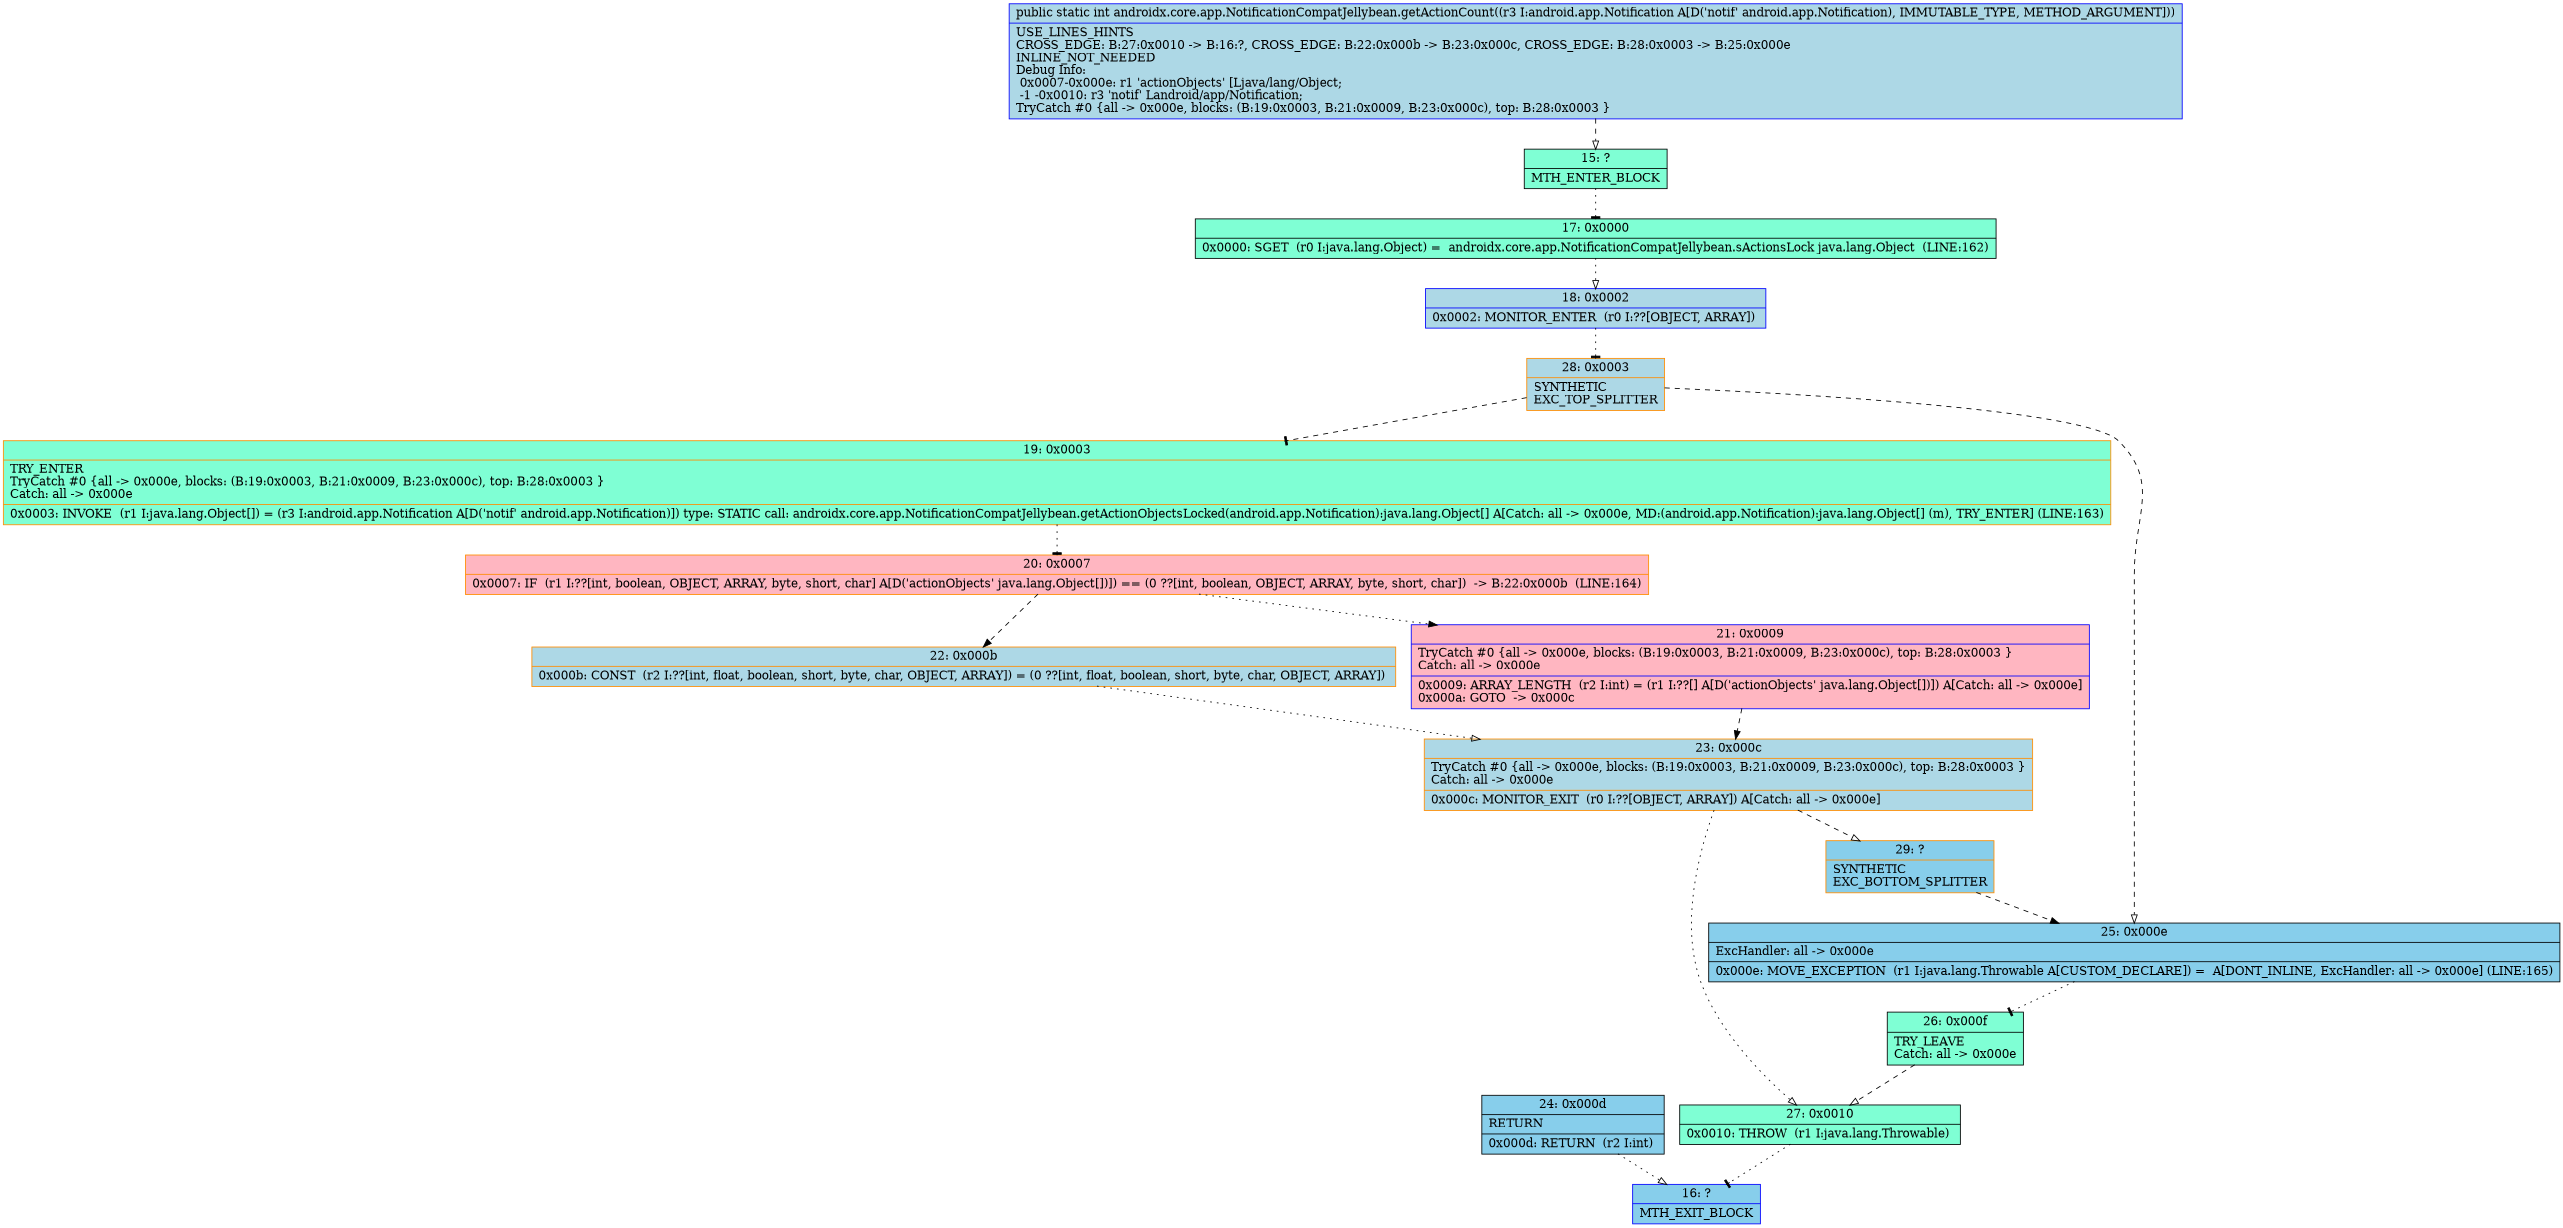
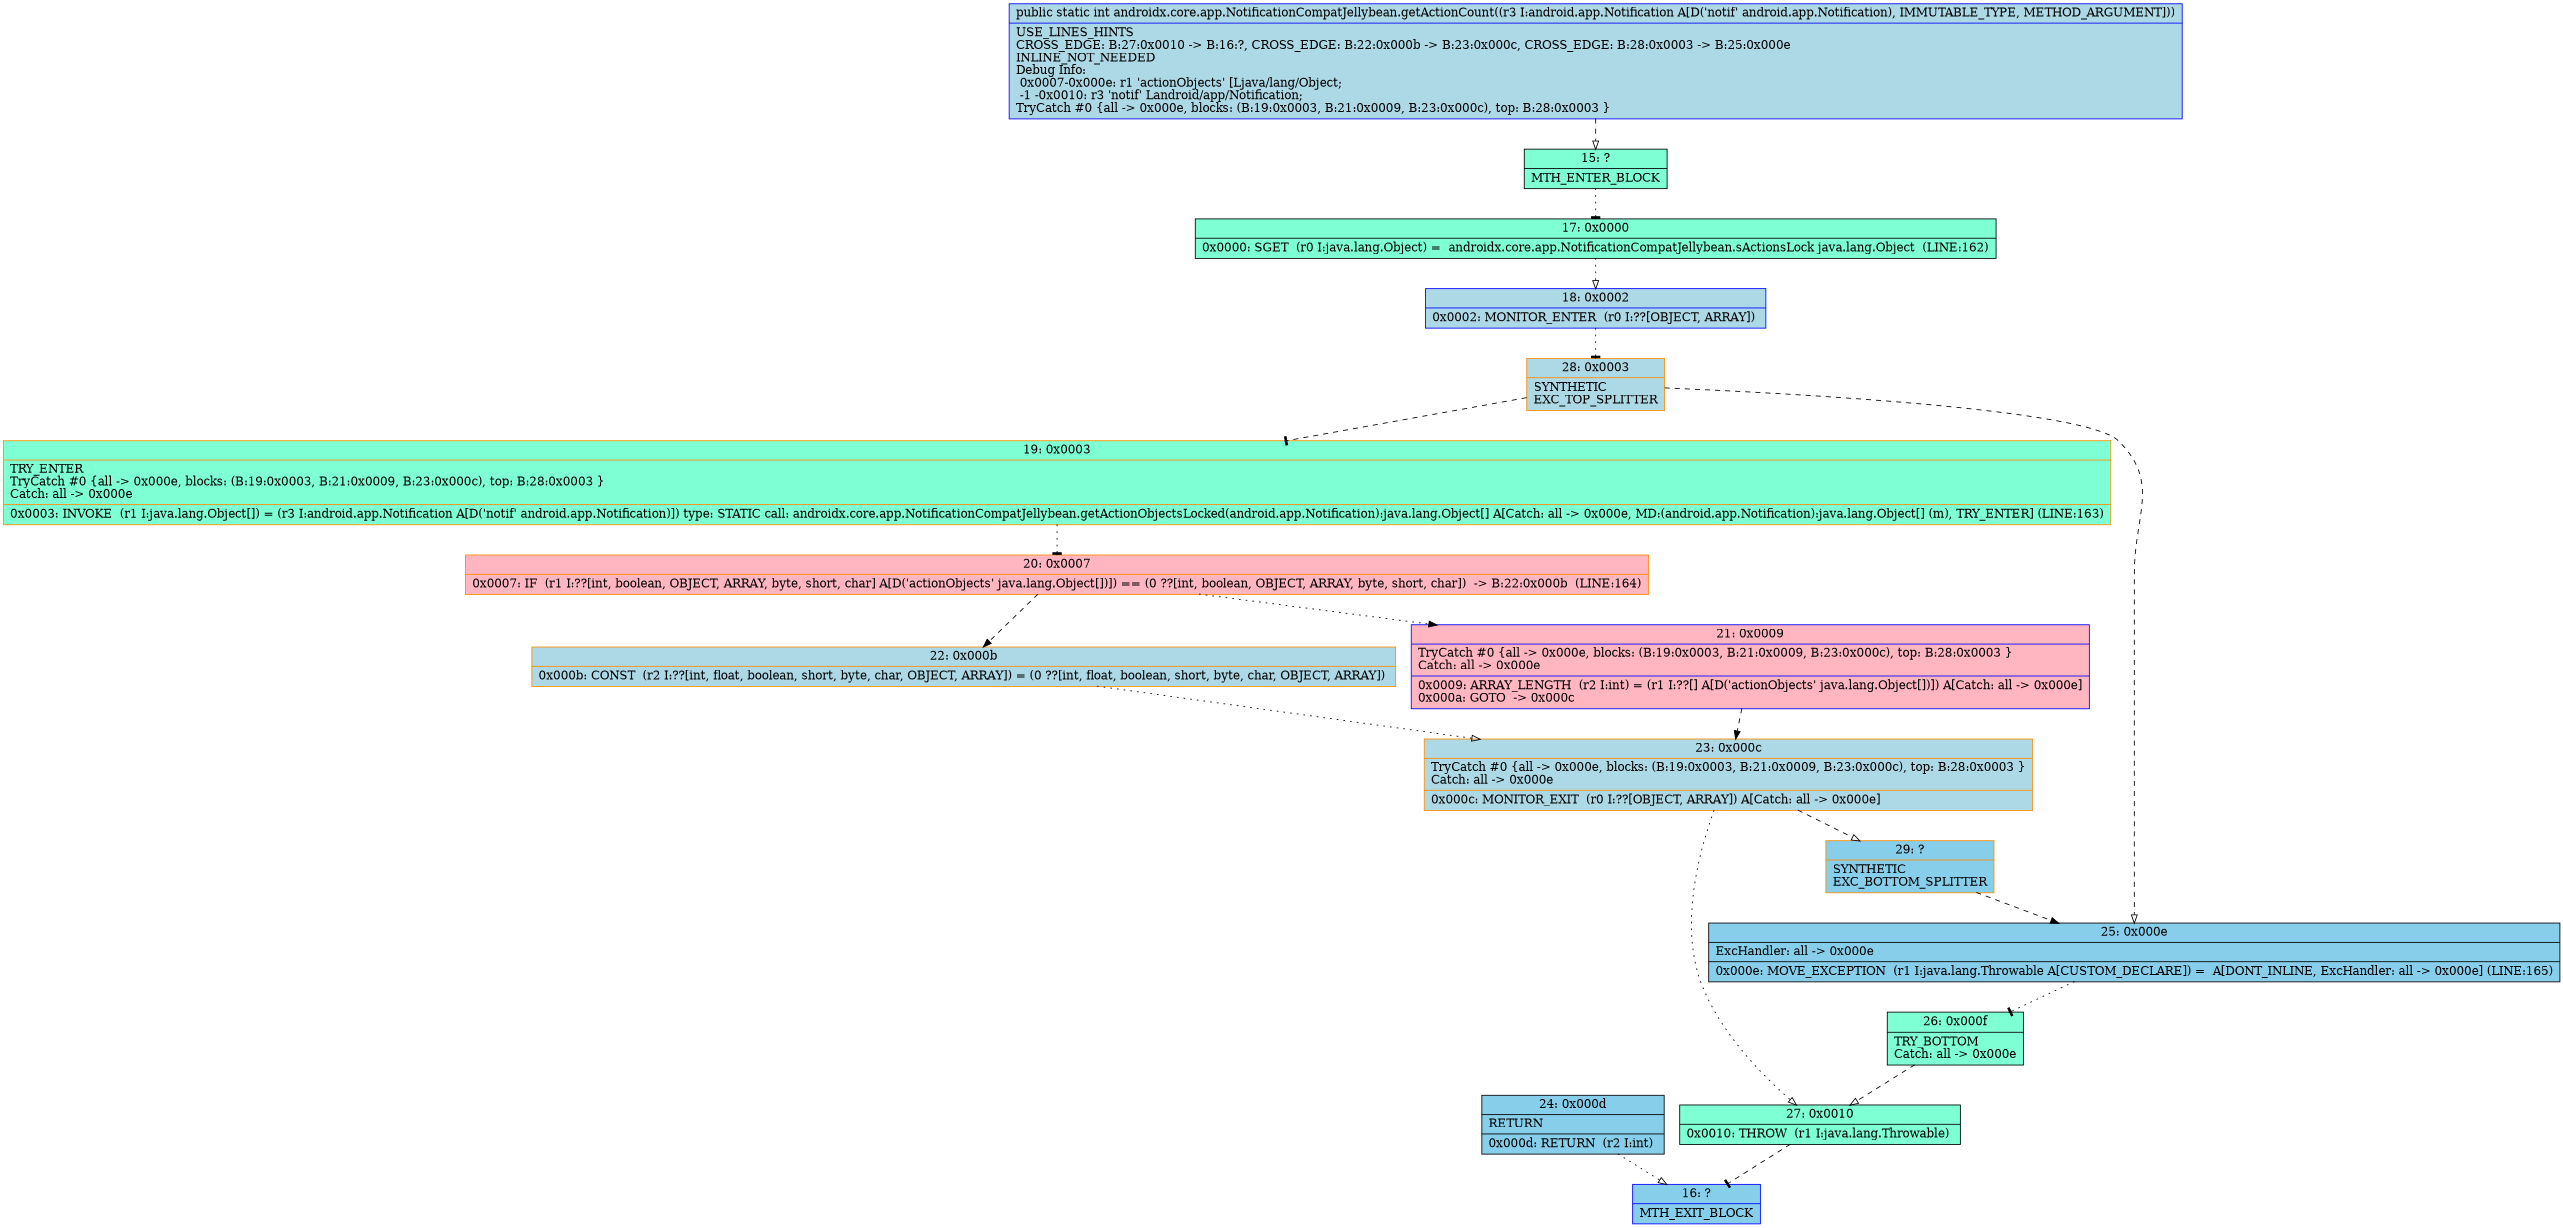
node "26: 0x000f": text "TRY_LEAVE" -> "TRY_BOTTOM"
edge "27: 0x0010" -> "16: ?": style dotted -> dashed
